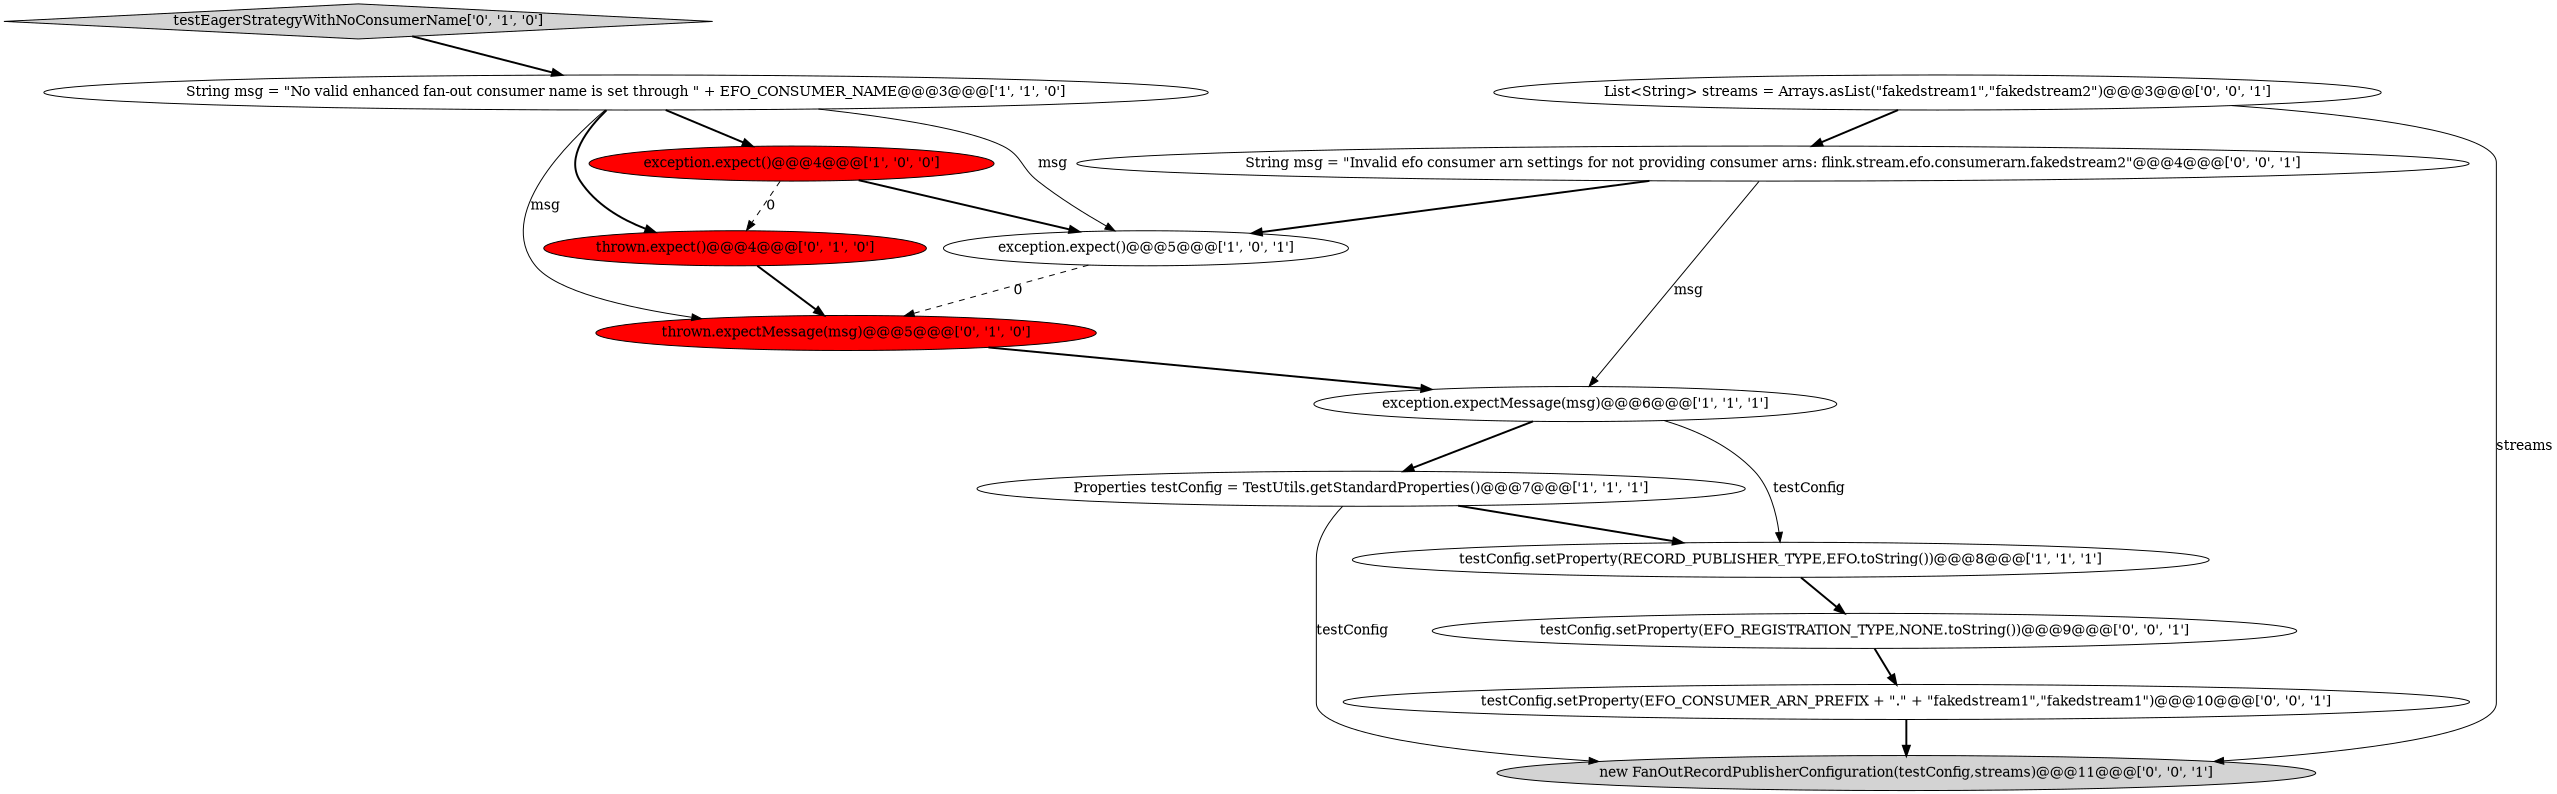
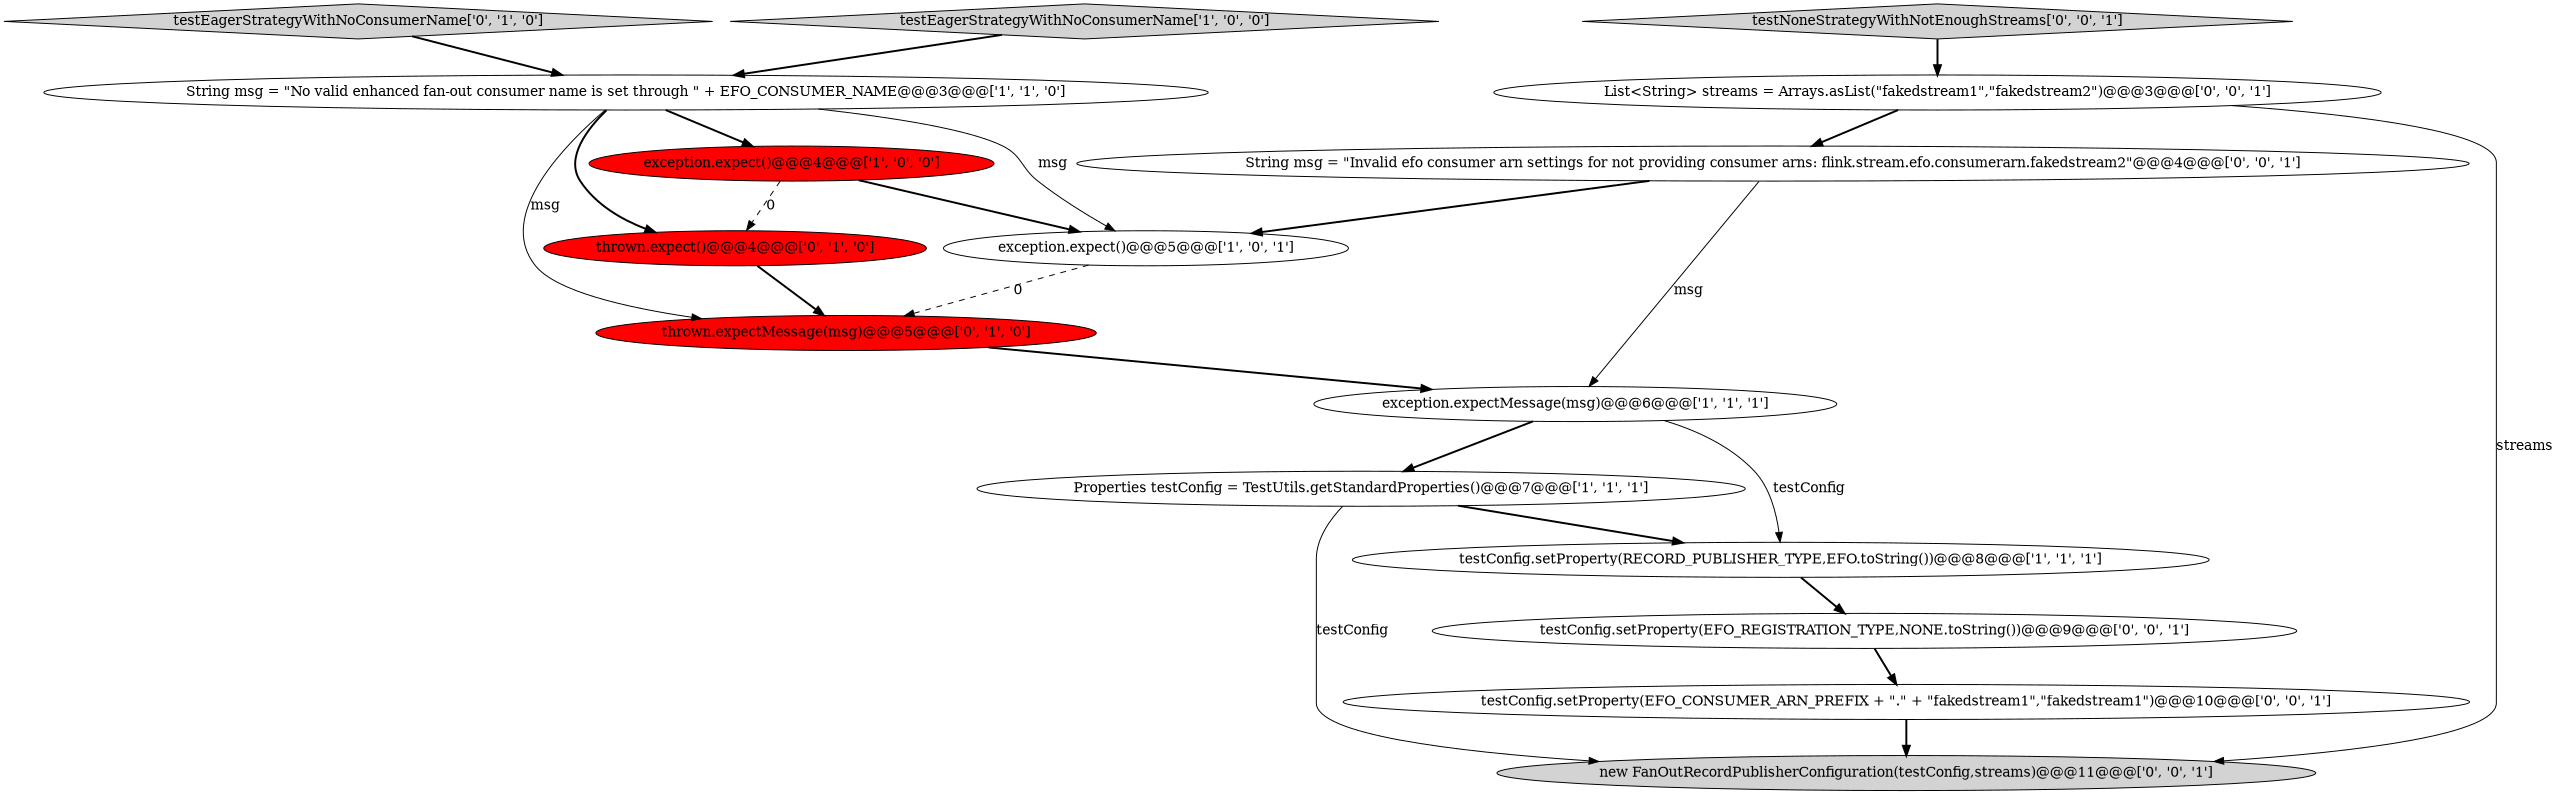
node "testEagerStrategyWithNoConsumerName['1', '0', '0']": added
node "testNoneStrategyWithNotEnoughStreams['0', '0', '1']": added
